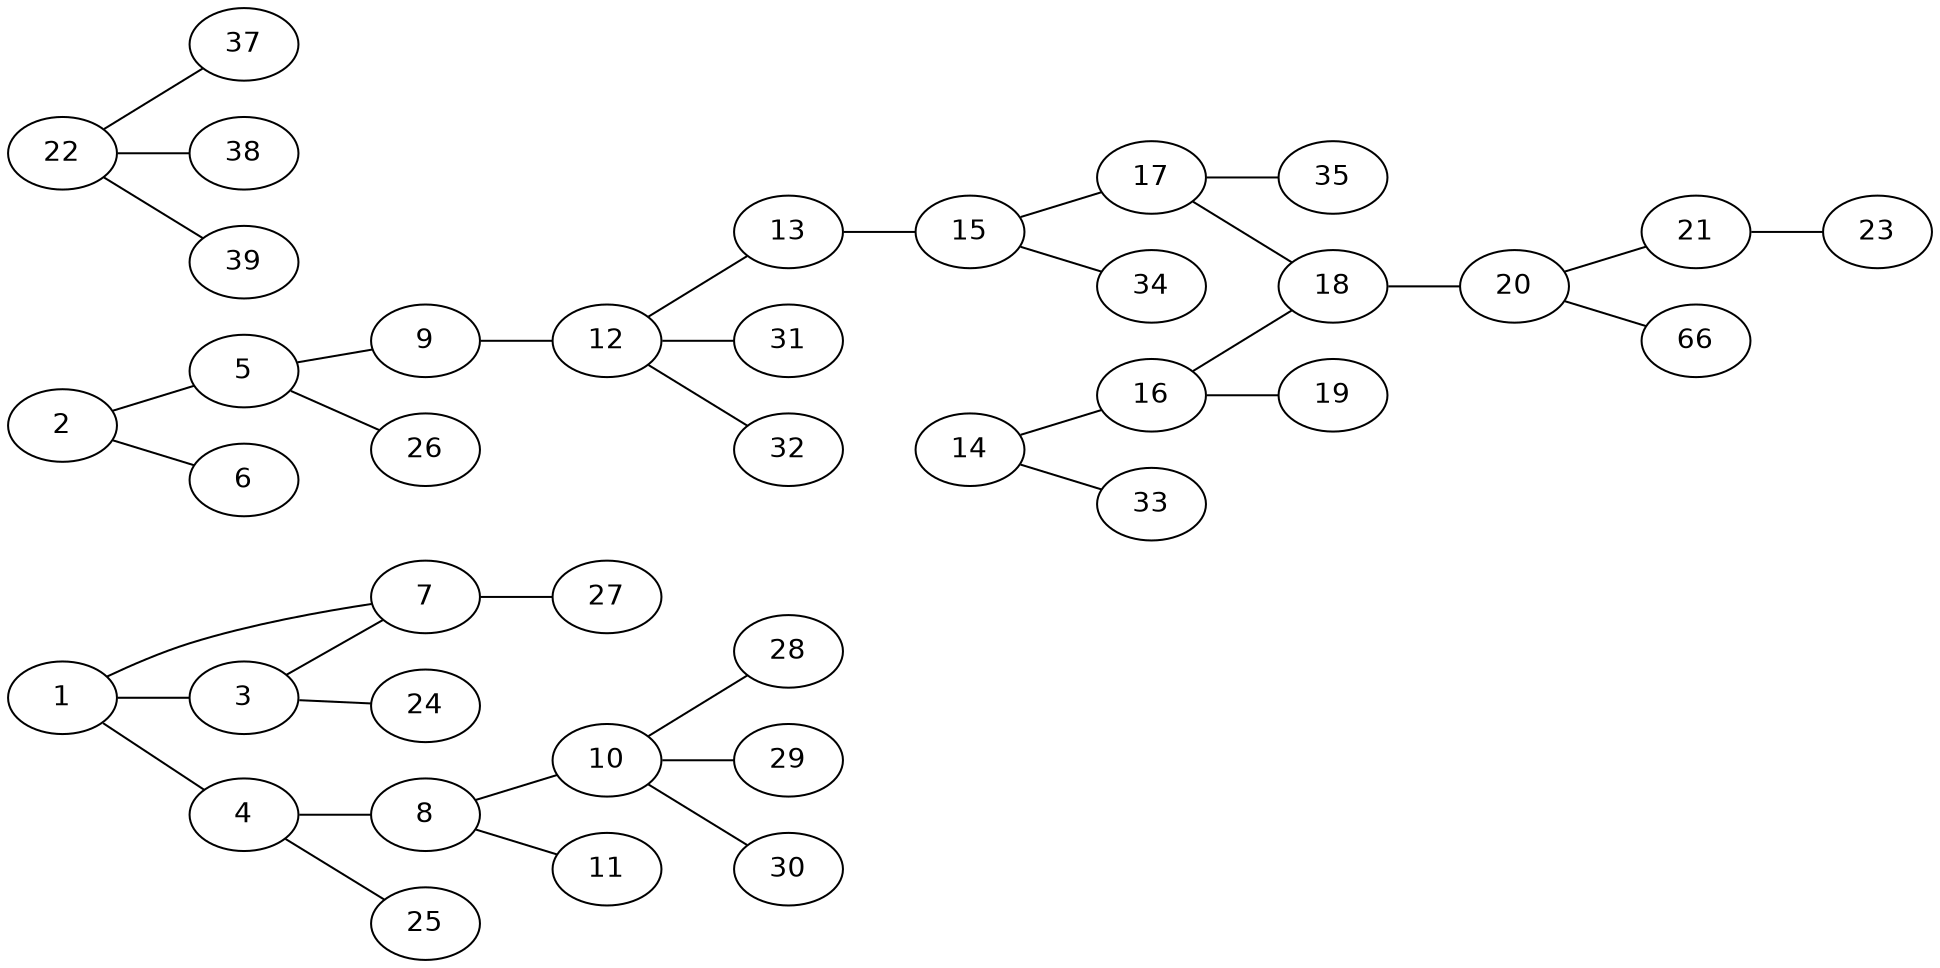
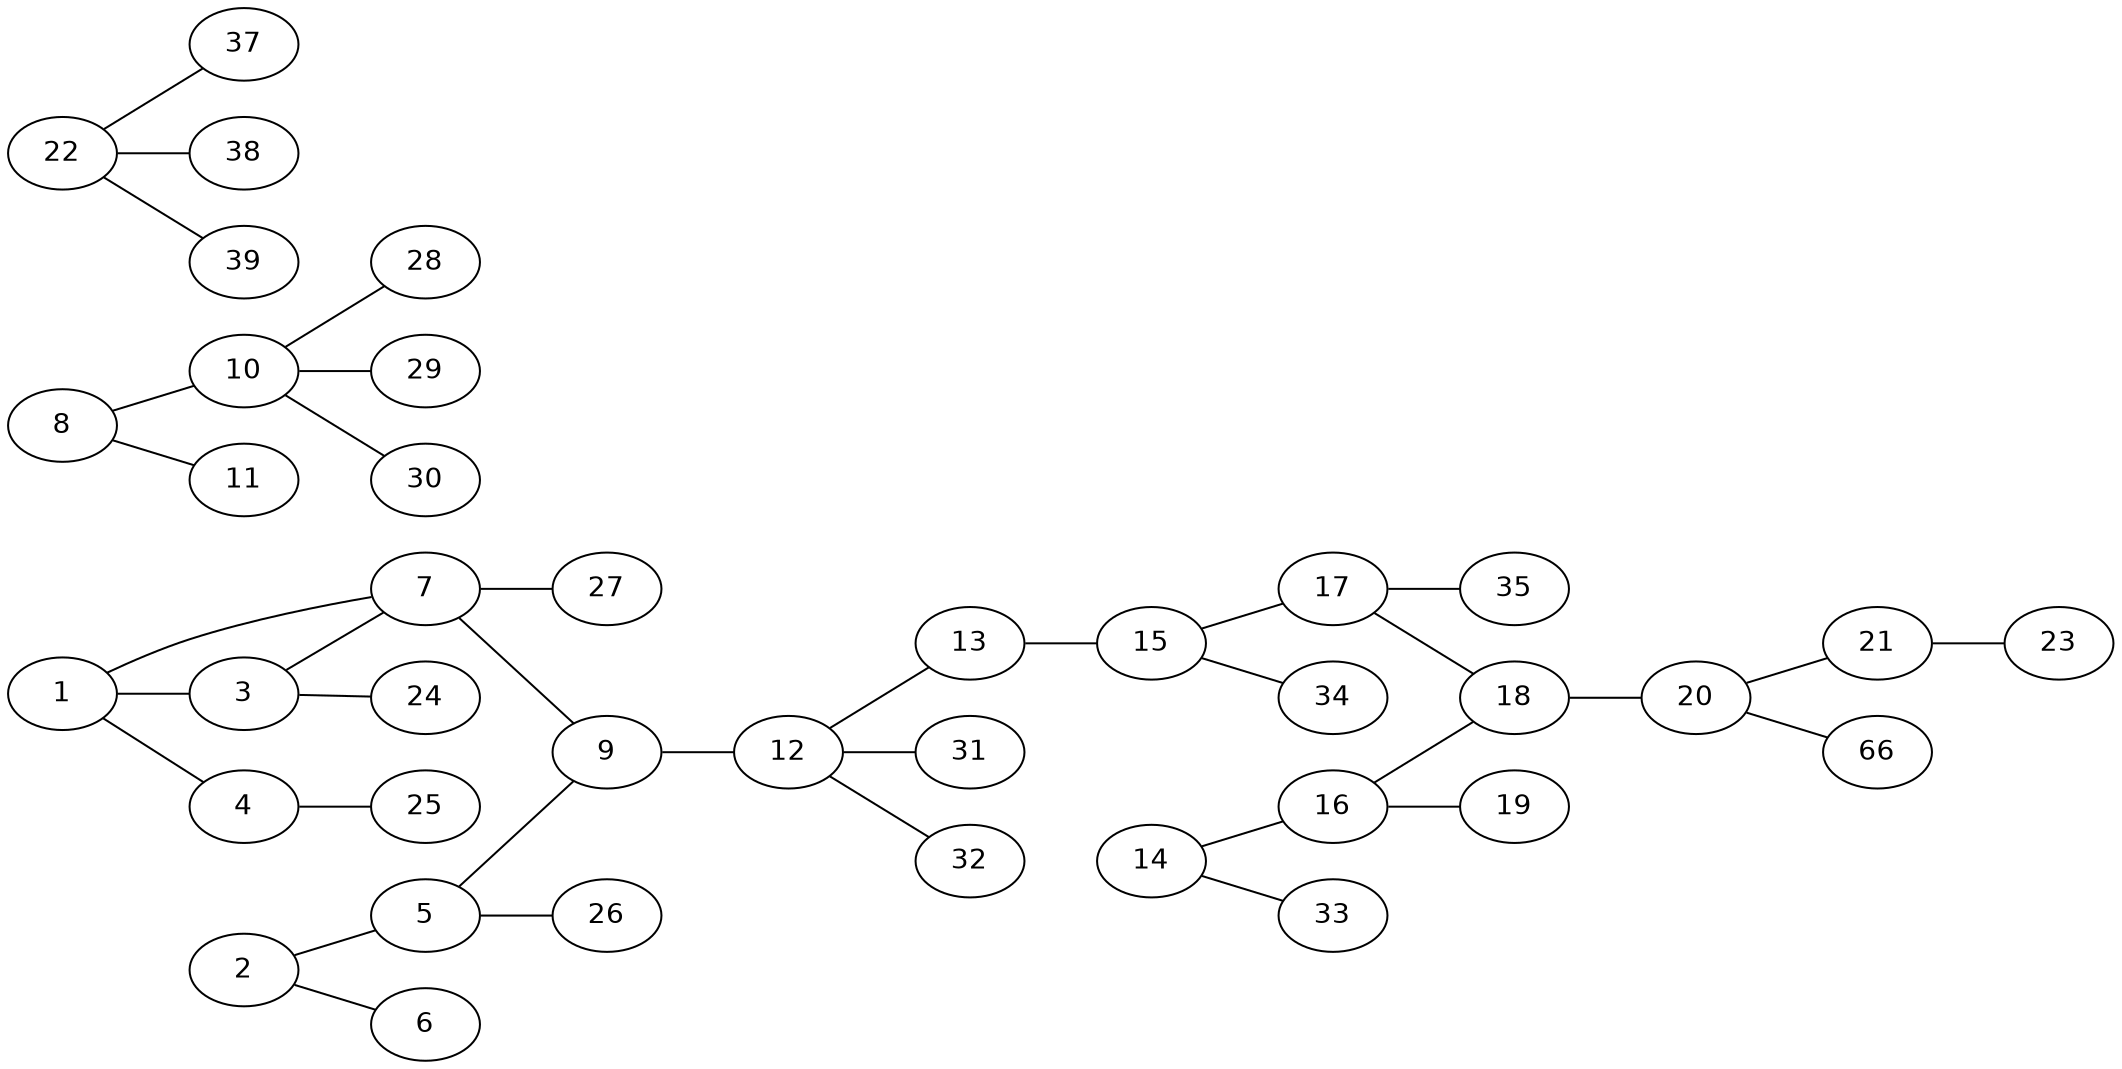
edge "7" -- "9": added
edge "4" -- "8": removed
